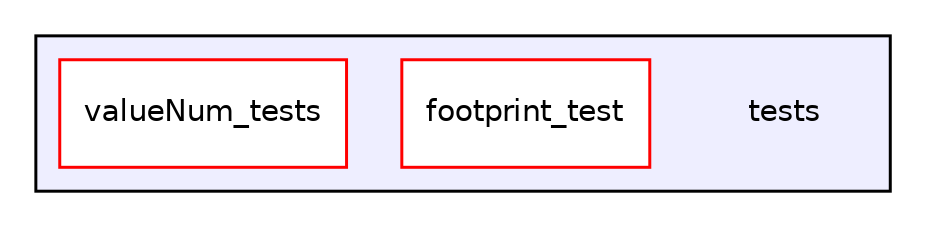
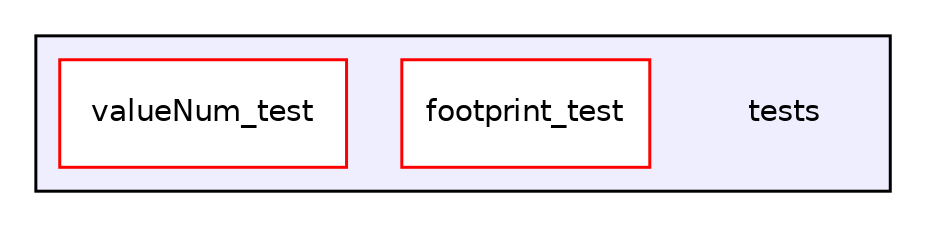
node "valueNum_tests": label "valueNum_tests" -> "valueNum_test"
